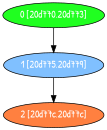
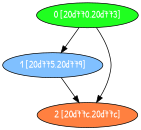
edge "0 [20d770,20d773]" -> "2 [20d77c,20d77c]": added
